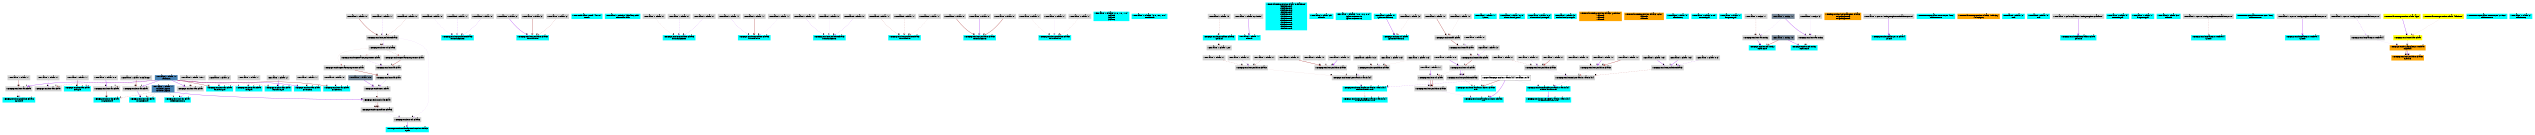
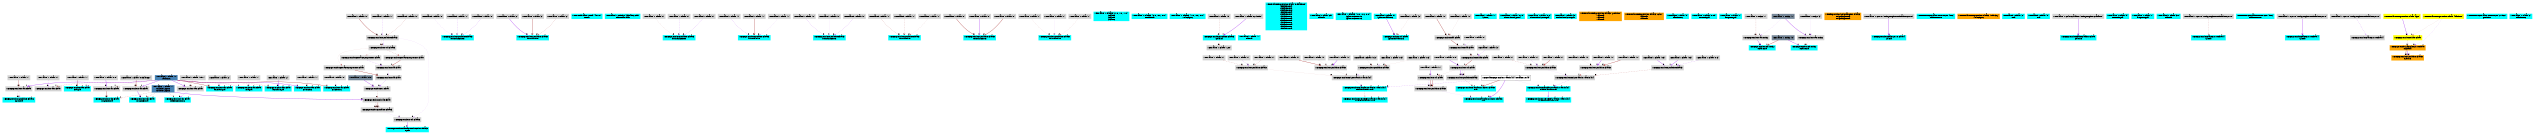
node "VFXValue`1 Float3 ((1.0, 0.0, 0.0)) Velocity_c": added
node "VFXTexture2DValue Texture2D (21960) mainTexture": label "VFXTexture2DValue Texture2D (21960) mainTexture" -> "VFXTexture2DValue Texture2D (21960) position"
edge "VFXValue`1 Float (61.5898)" -> "VFXValue`1 Float (1) Rate_a": now "VFXValue`1 Float (61.5898)" -> "VFXExpressionCombine Float3 Color_d"
edge "VFXExpressionBakeCurve Float4" -> "VFXExpressionSampleCurve Float Alpha_d": now "VFXAttributeExpression Float (lifetime)" -> "VFXExpressionSampleCurve Float Alpha_d"
